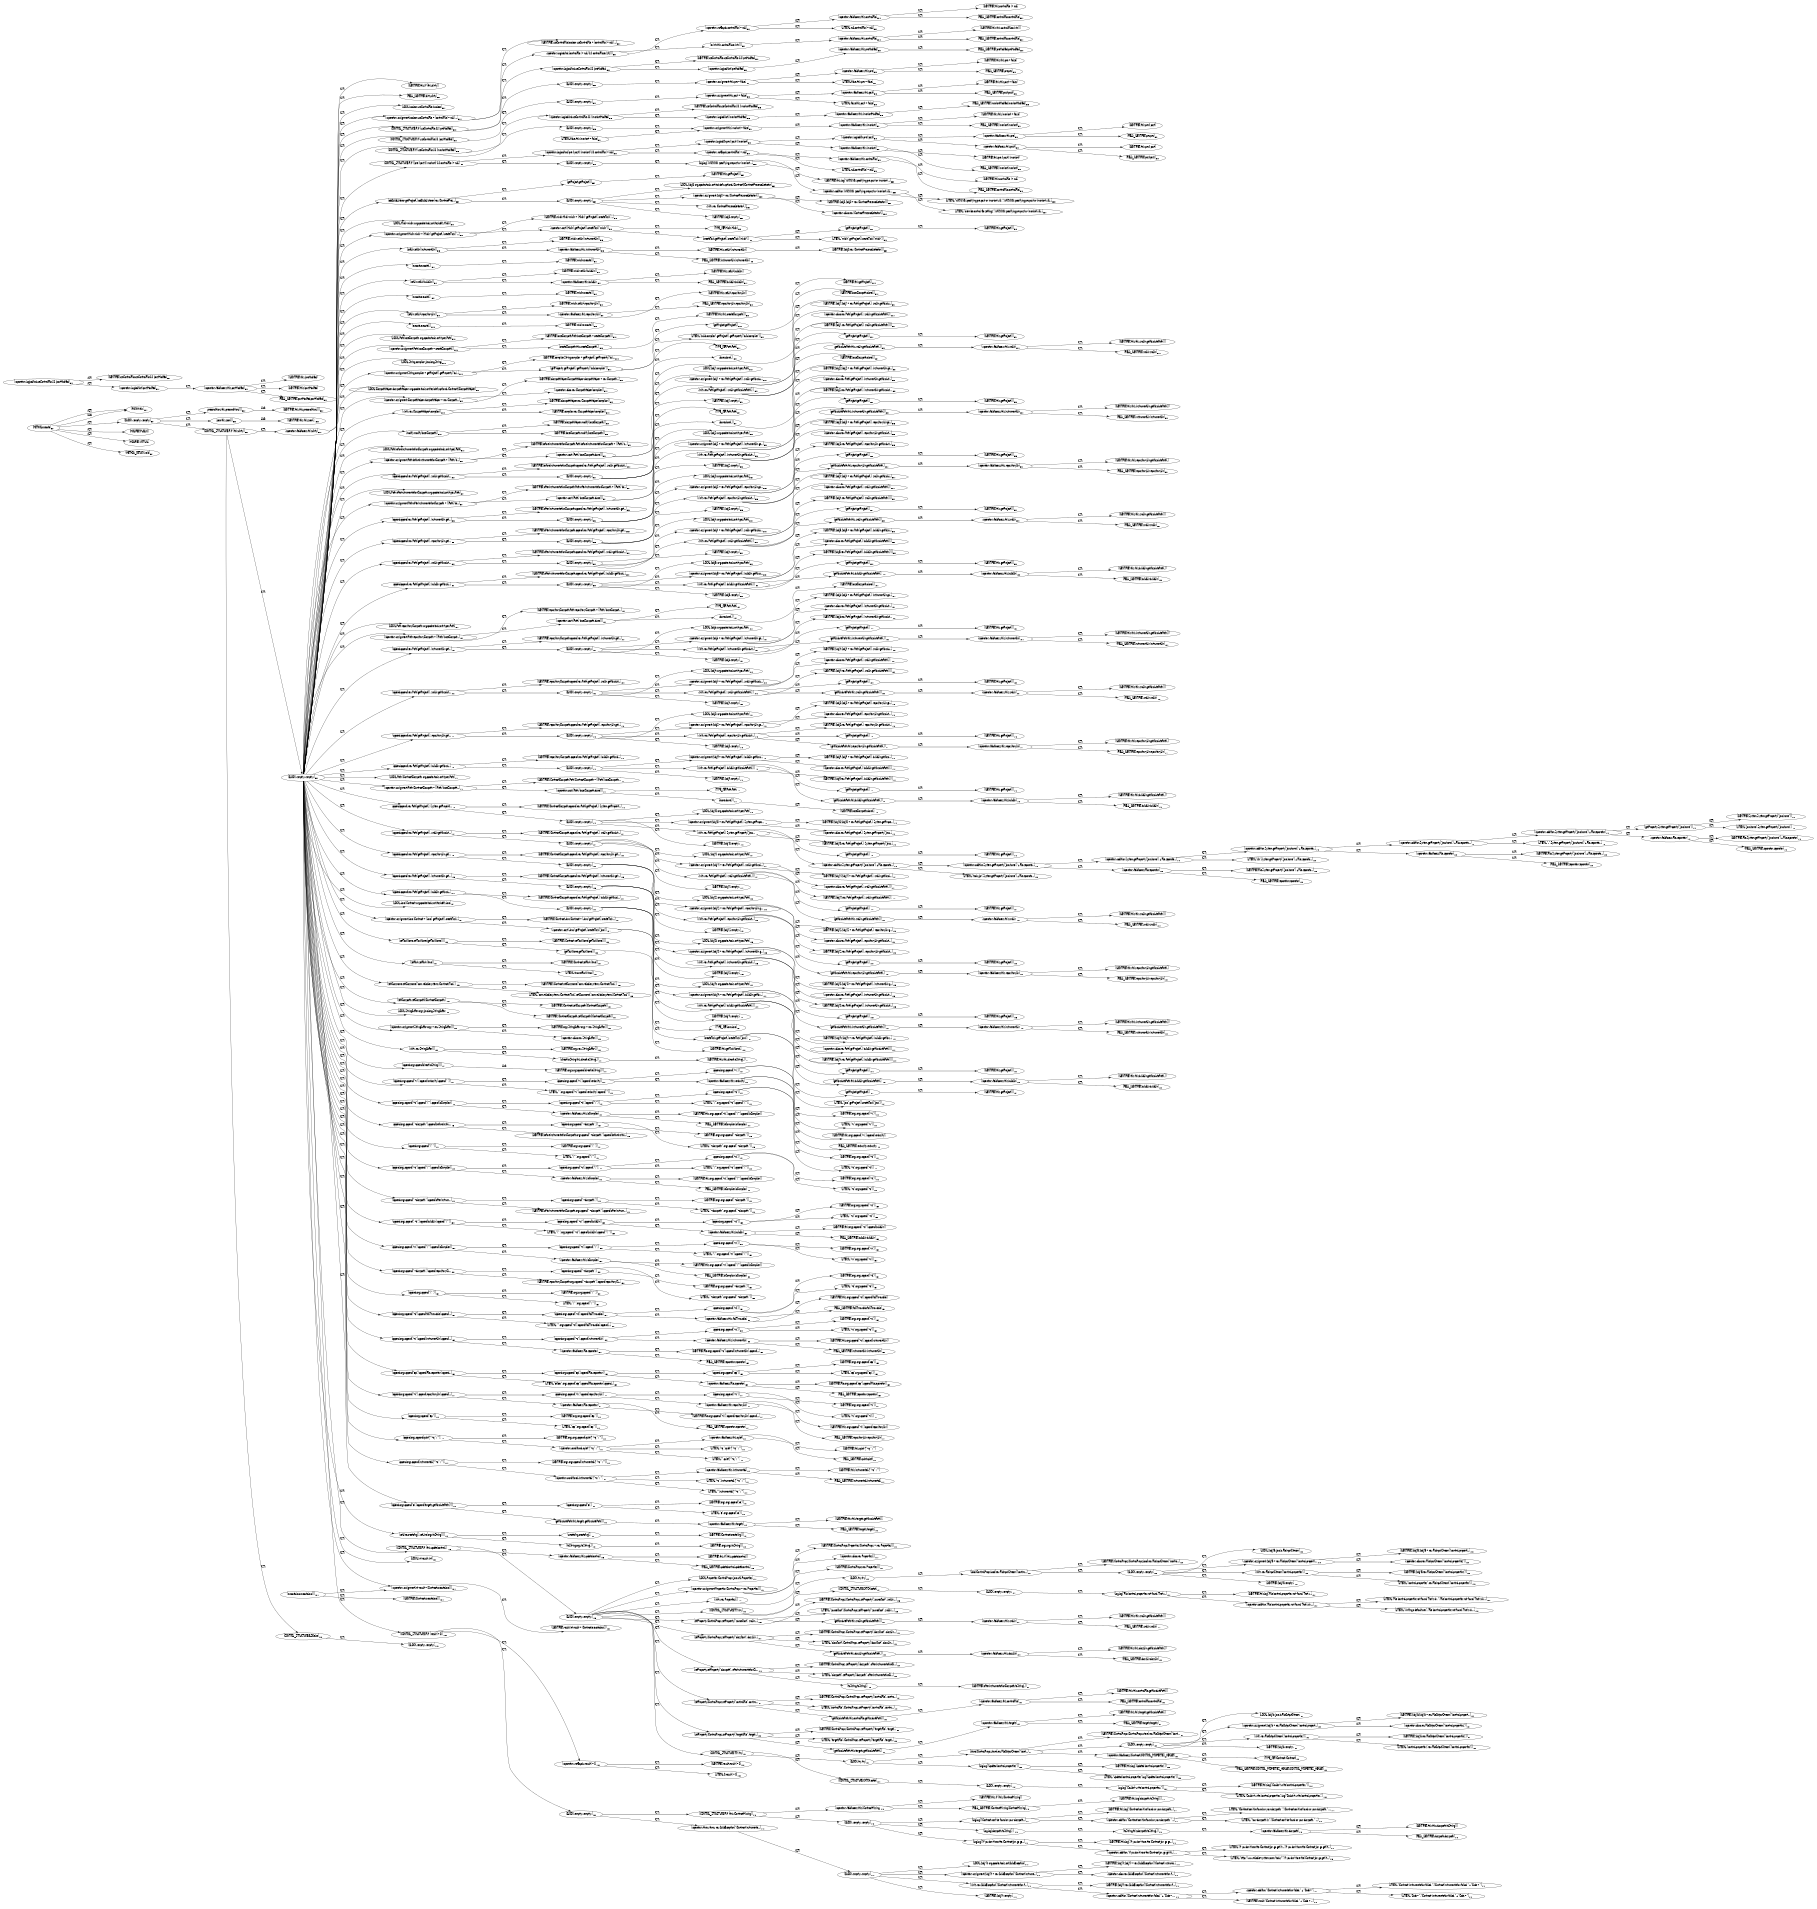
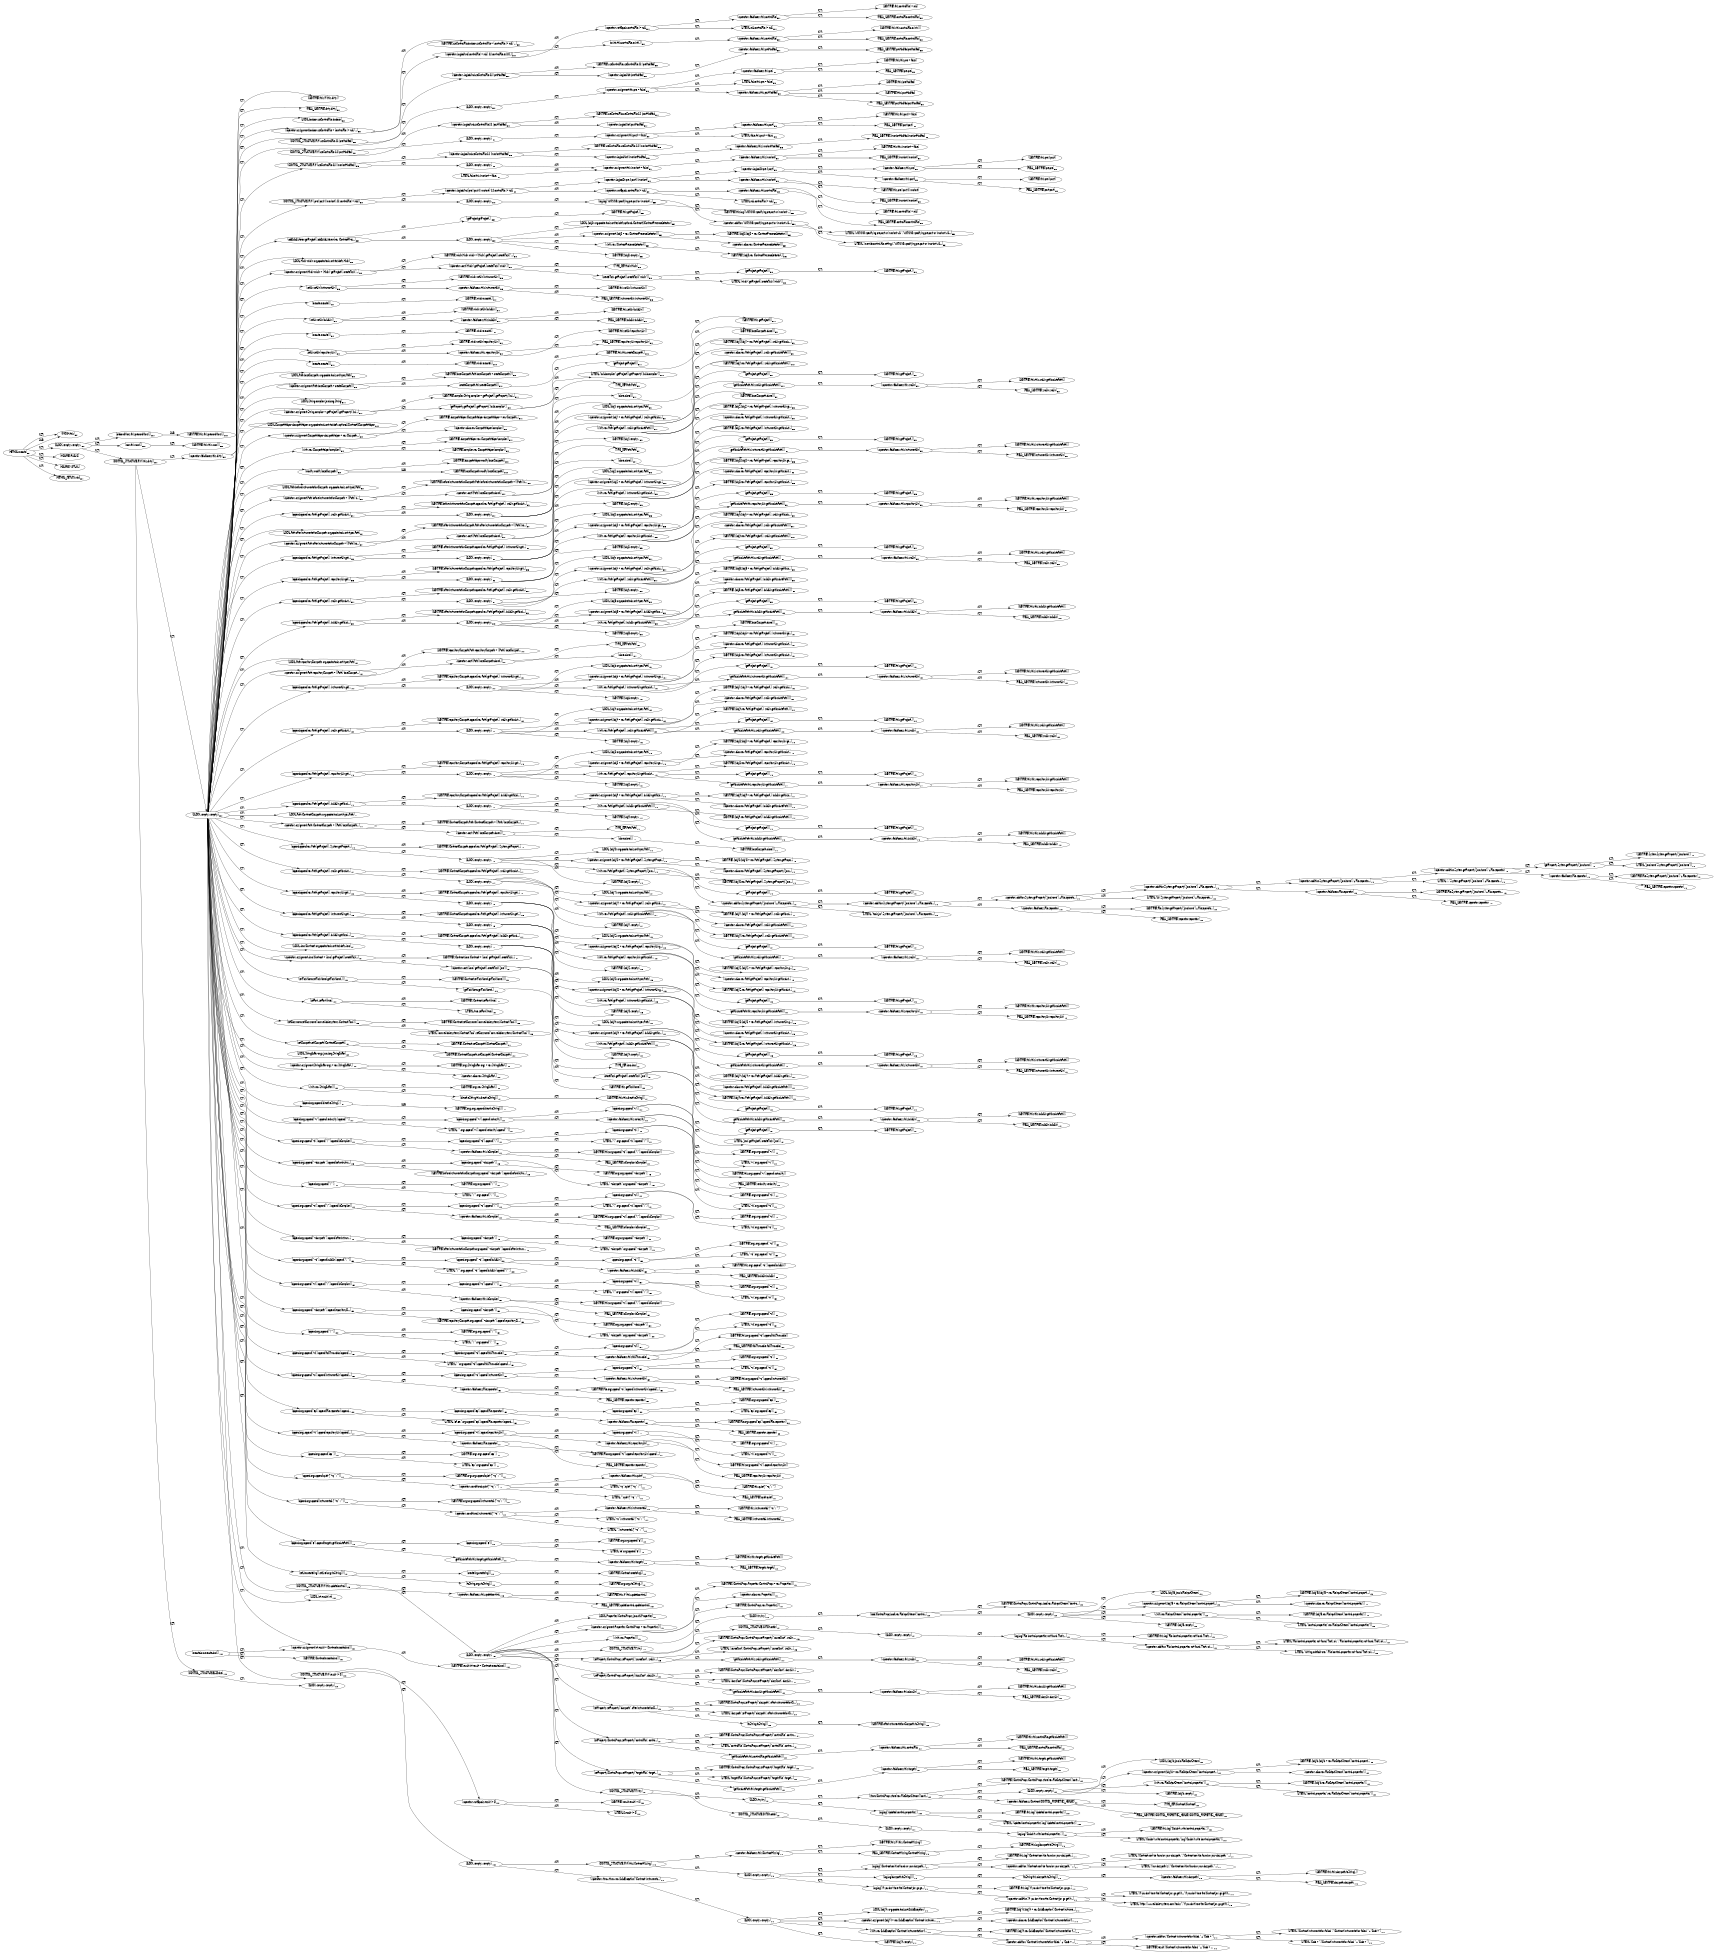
edge "(CONTROL_STRUCTURE,IF,if (useControlFile && !postModified))" -> "(<operator>.logicalAnd,useControlFile && !postModified)": added, label "AST:"
edge "(IDENTIFIER,this,setDir(instrumentDir))" -> "(IDENTIFIER,$obj0,new IContractPresenceDetector())": now "(<init>,new IContractPresenceDetector())" -> "(IDENTIFIER,$obj0,new IContractPresenceDetector())"
edge "(<operator>.logicalNot,!postModified)" -> "(<operator>.fieldAccess,this.postModified)": now "(<operator>.assignment,this.pre = false)" -> "(<operator>.fieldAccess,this.postModified)"
edge "(scan,this.scan())" -> "(IDENTIFIER,this,this.scan())": label "DDG: " -> "AST: "
edge "(modify,modify(baseClasspath))" -> "(IDENTIFIER,baseClasspath,modify(baseClasspath))": label "AST: " -> "DDG: "
